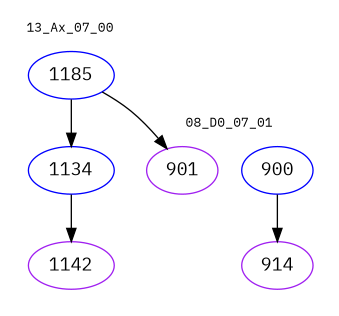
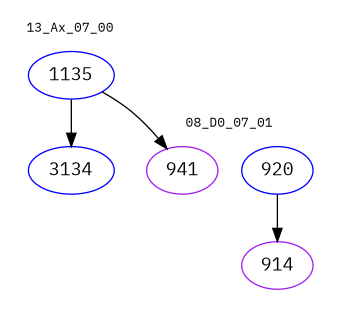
node "1185": label "1185" -> "1135"
node "1134": label "1134" -> "3134"
node "901": label "901" -> "941"
node "900": label "900" -> "920"
node "1142": removed
